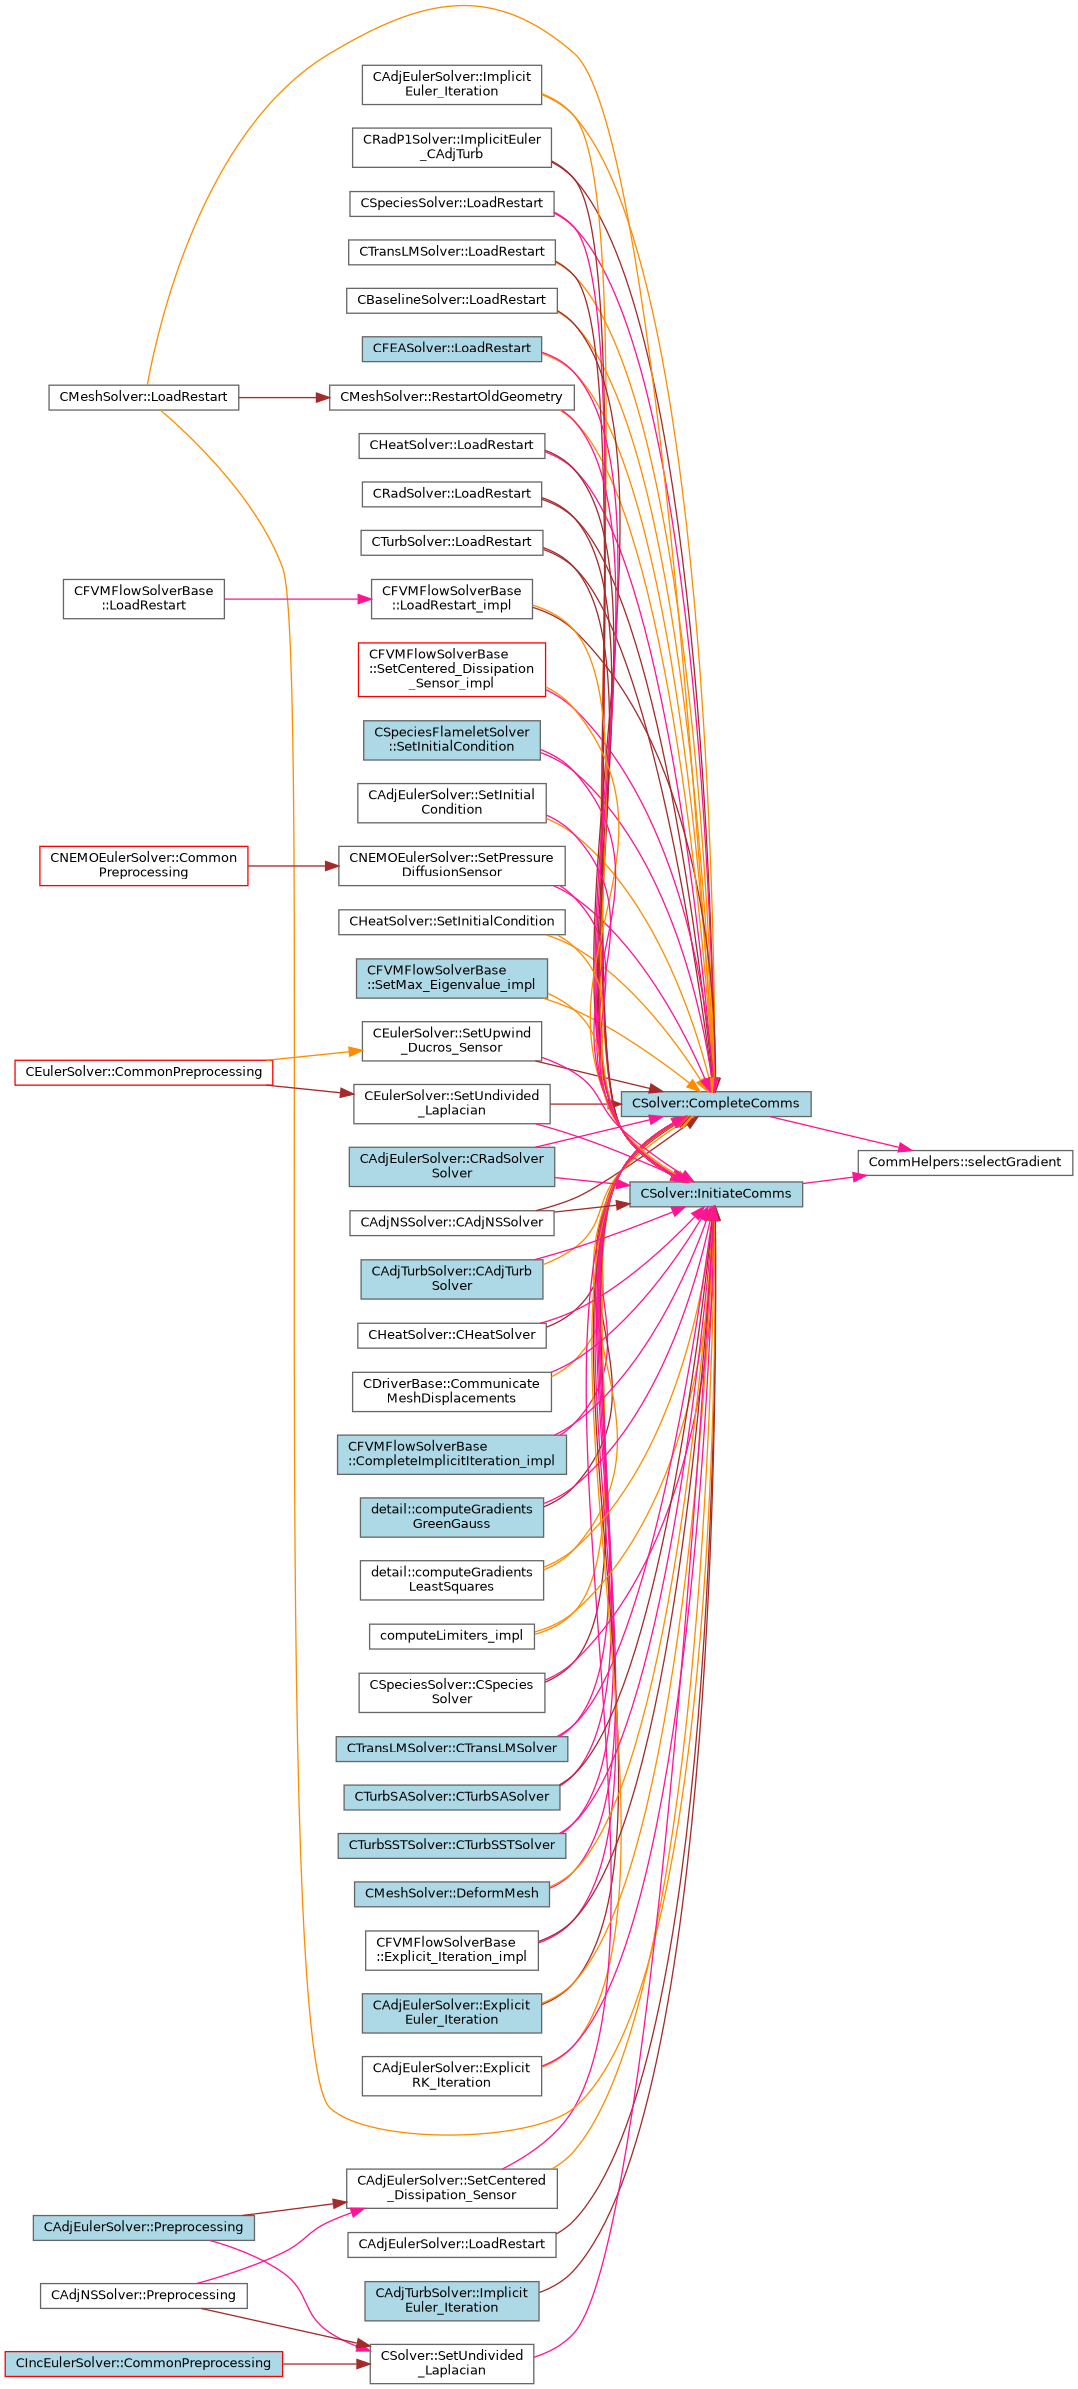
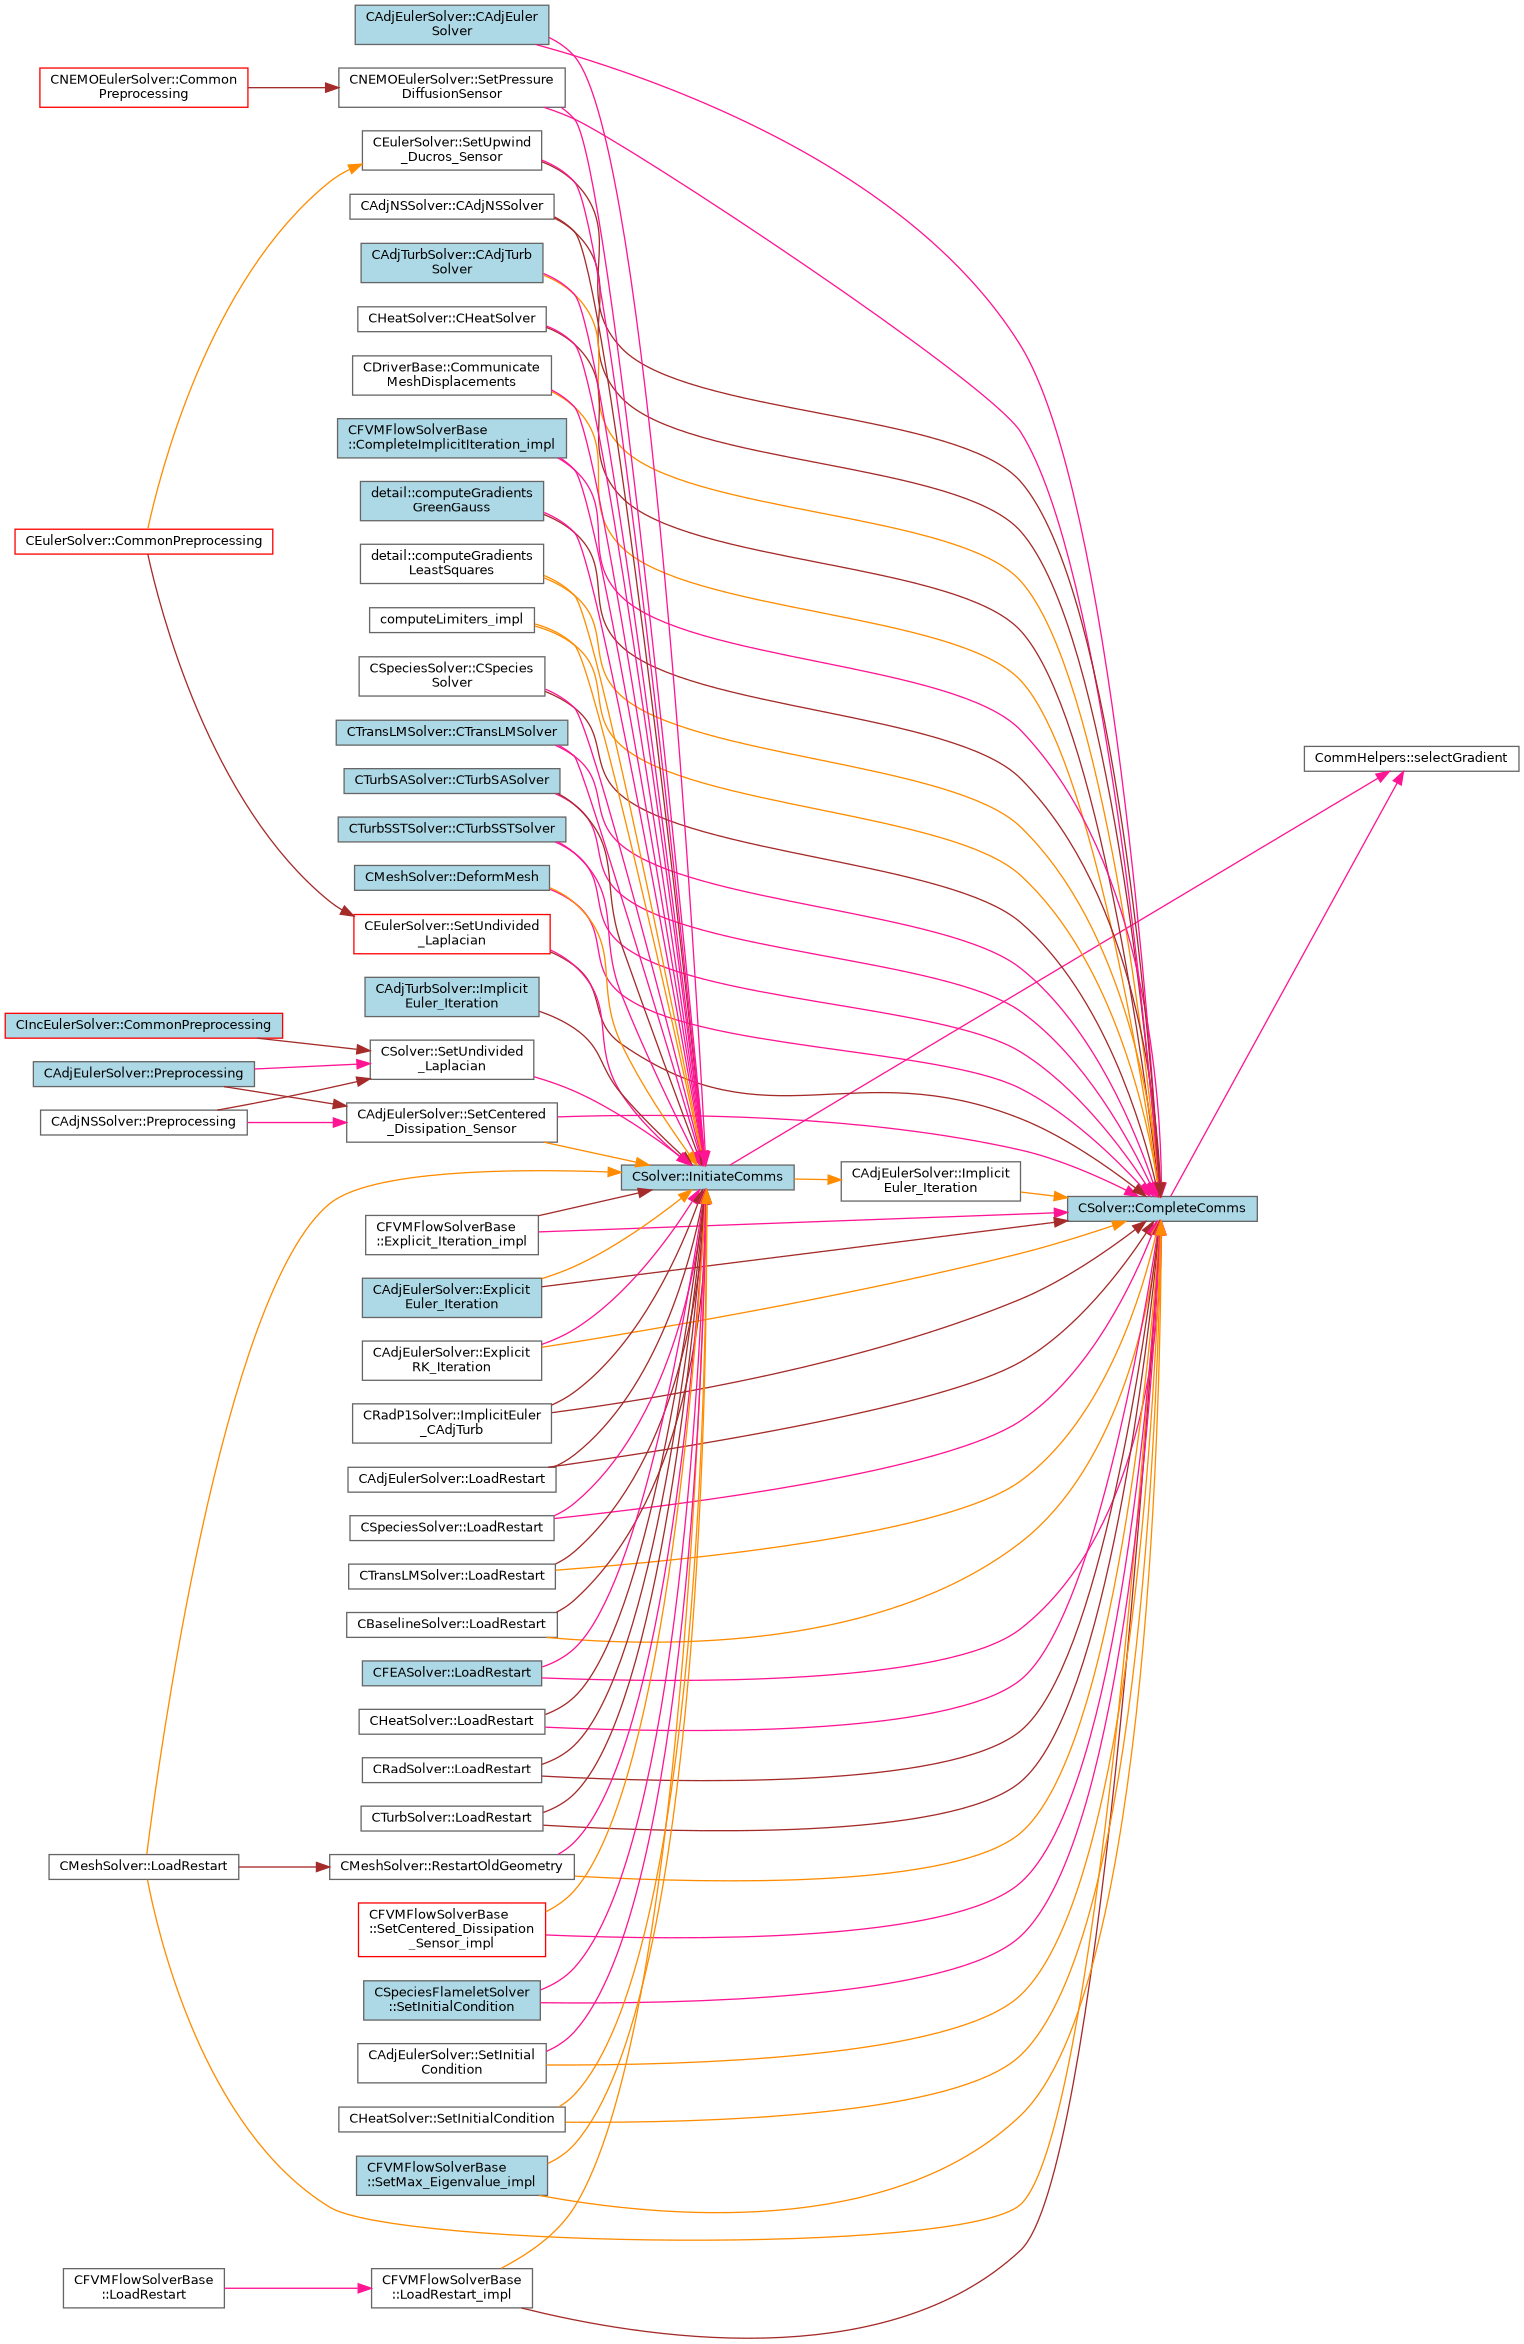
edge "CFEASolver::LoadRestart" -> "CSolver::CompleteComms": color darkorange -> deeppink
edge "CAdjEulerSolver::Implicit Euler_Iteration" -> "CSolver::InitiateComms": reversed
node "CEulerSolver::SetUndivided _Laplacian": color grey40 -> red
node "CAdjEulerSolver::CRadSolver Solver": label "CAdjEulerSolver::CRadSolver Solver" -> "CAdjEulerSolver::CAdjEuler Solver"
edge "CAdjEulerSolver::LoadRestart" -> "CSolver::CompleteComms": added
